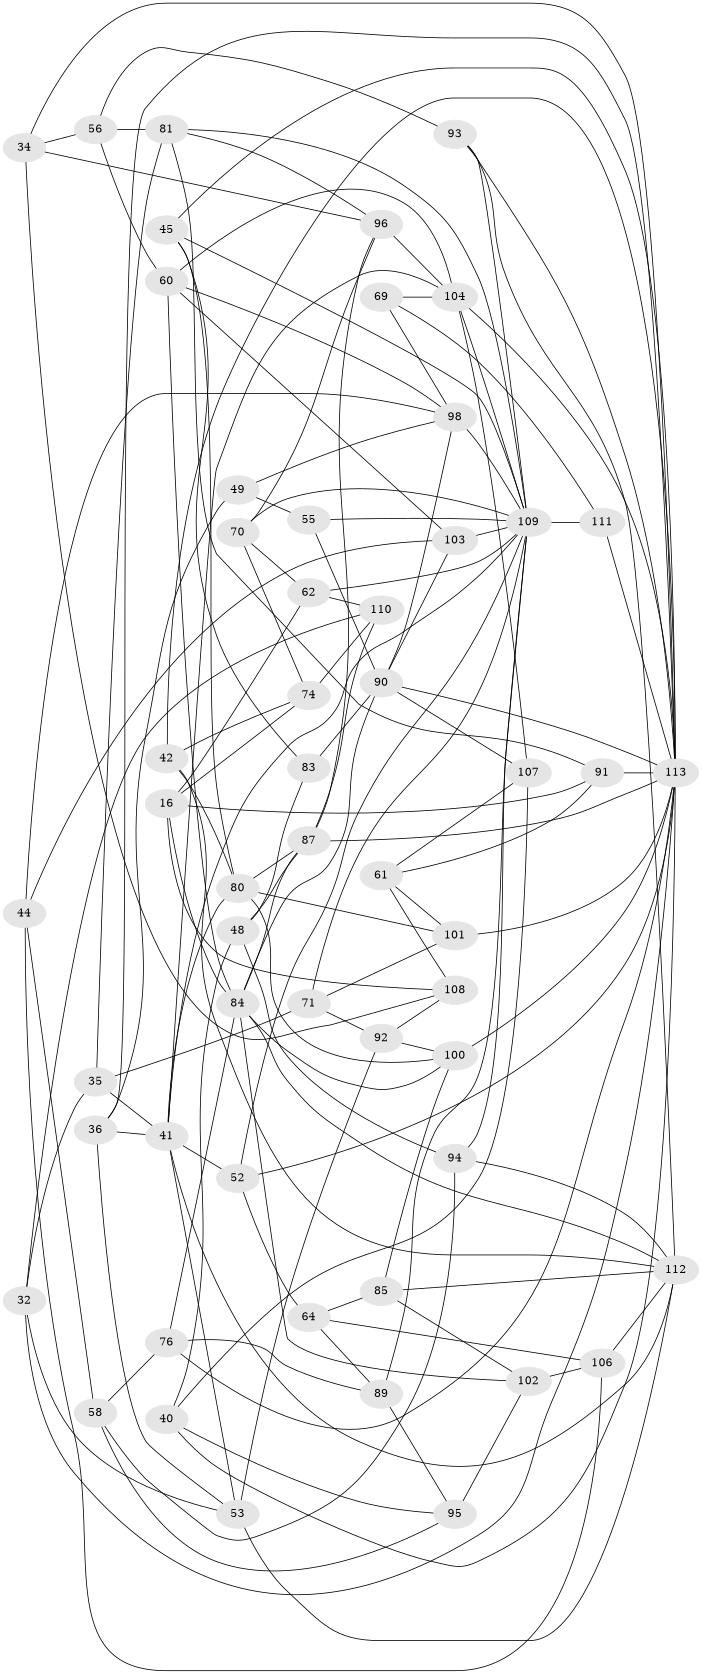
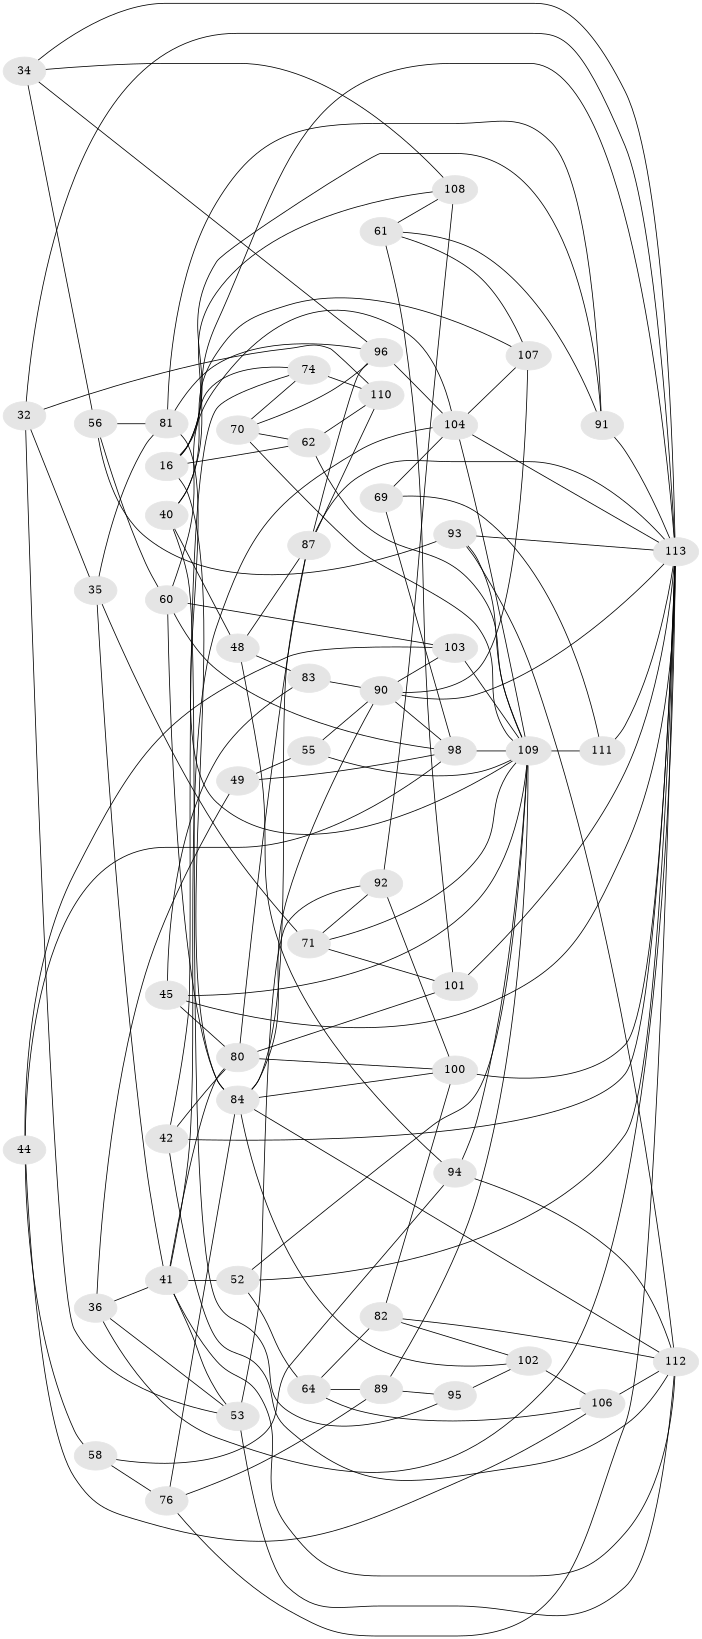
edge "109" -- "41": removed
node "85": label "85" -> "82"
edge "58" -- "95": removed
